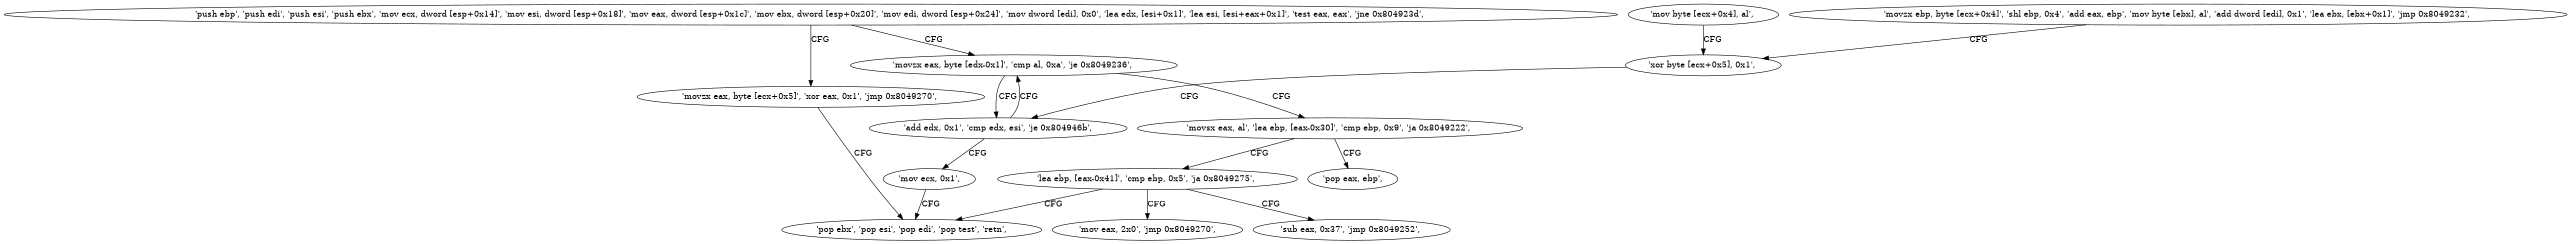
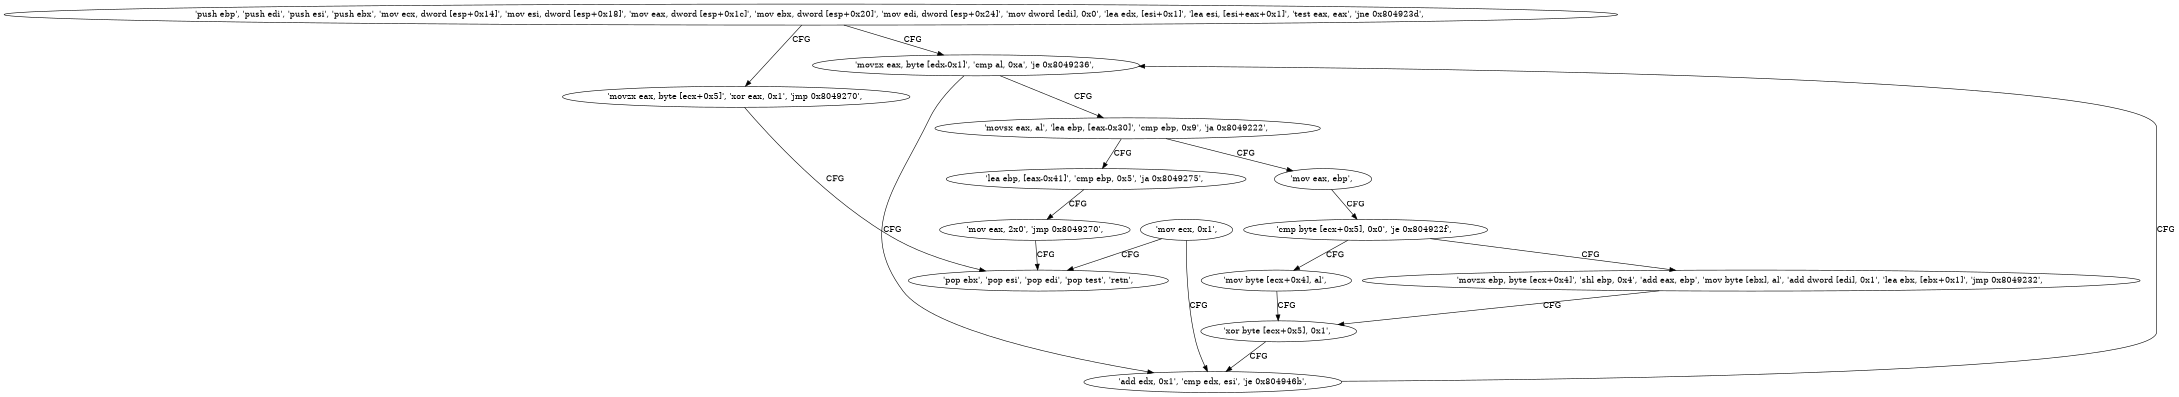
edge "'add edx, 0x1', 'cmp edx, esi', 'je 0x804946b'," -> "'mov ecx, 0x1',": reversed
node "'pop eax, ebp',": label "'pop eax, ebp'," -> "'mov eax, ebp',"
edge "'lea ebp, [eax-0x41]', 'cmp ebp, 0x5', 'ja 0x8049275'," -> "'pop ebx', 'pop esi', 'pop edi', 'pop test', 'retn',": now "'mov eax, 2x0', 'jmp 0x8049270'," -> "'pop ebx', 'pop esi', 'pop edi', 'pop test', 'retn',"
node "'sub eax, 0x37', 'jmp 0x8049252',": removed
node "'cmp byte [ecx+0x5], 0x0', 'je 0x804922f',": added
